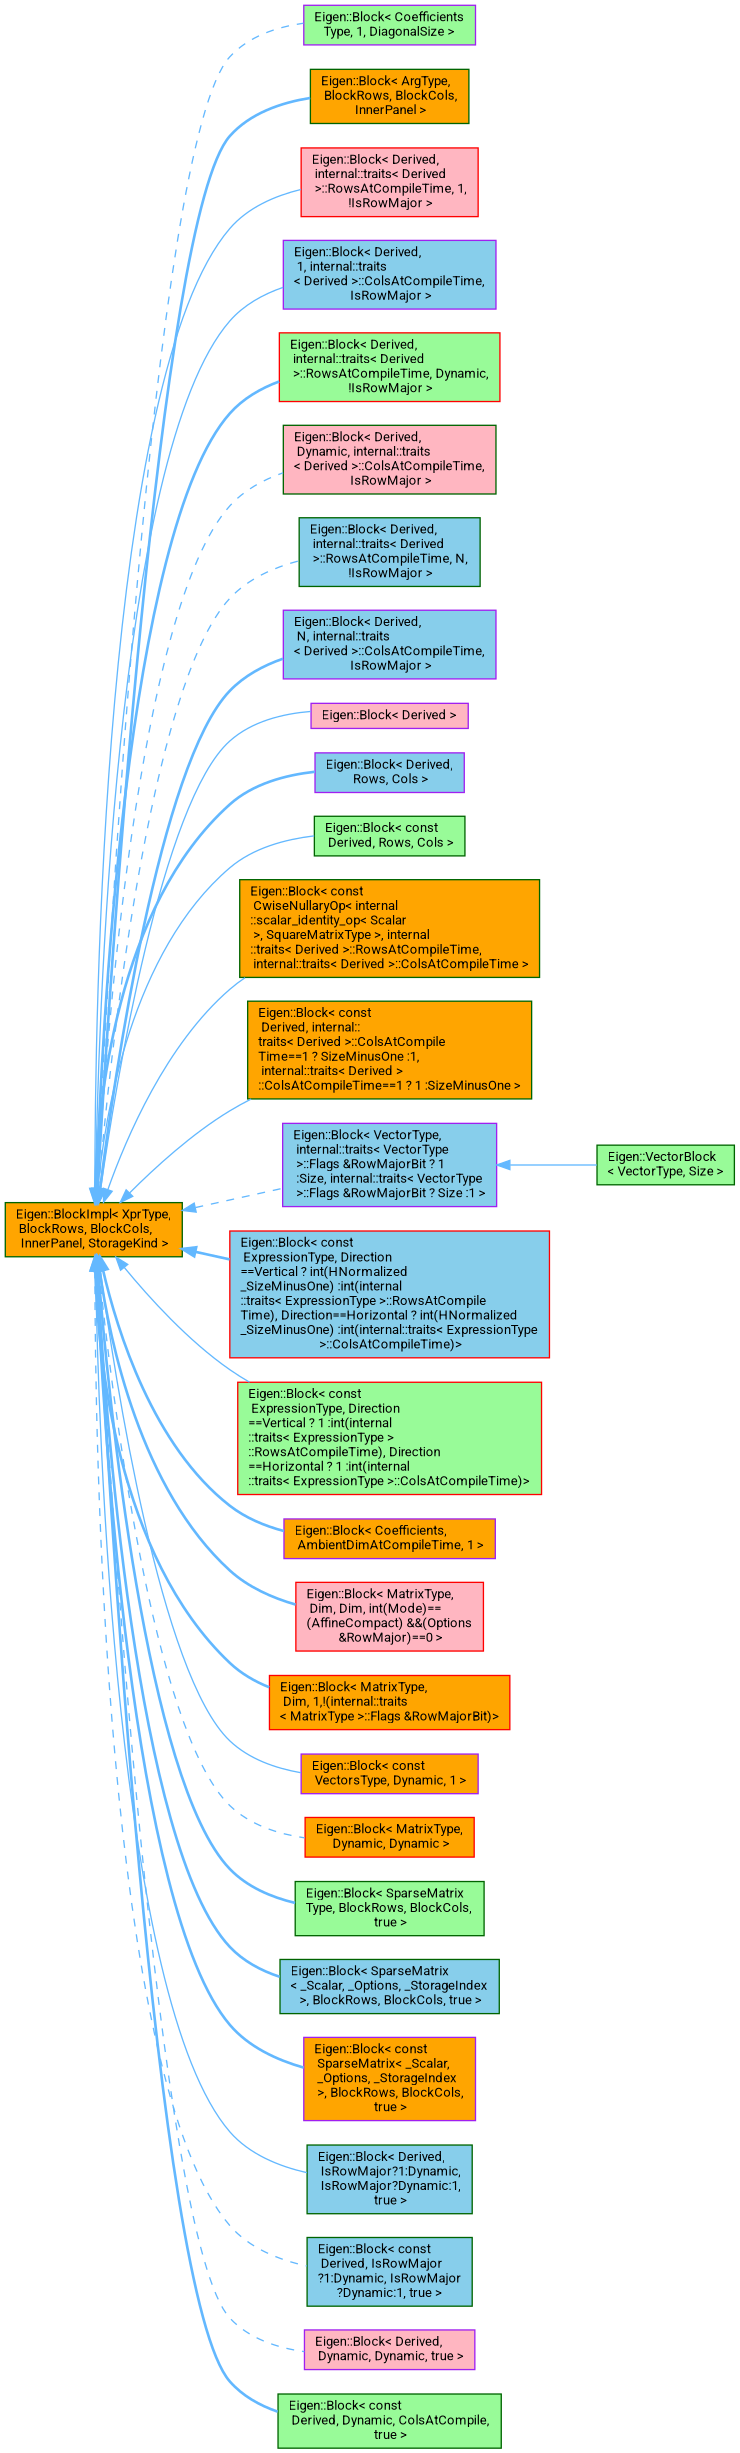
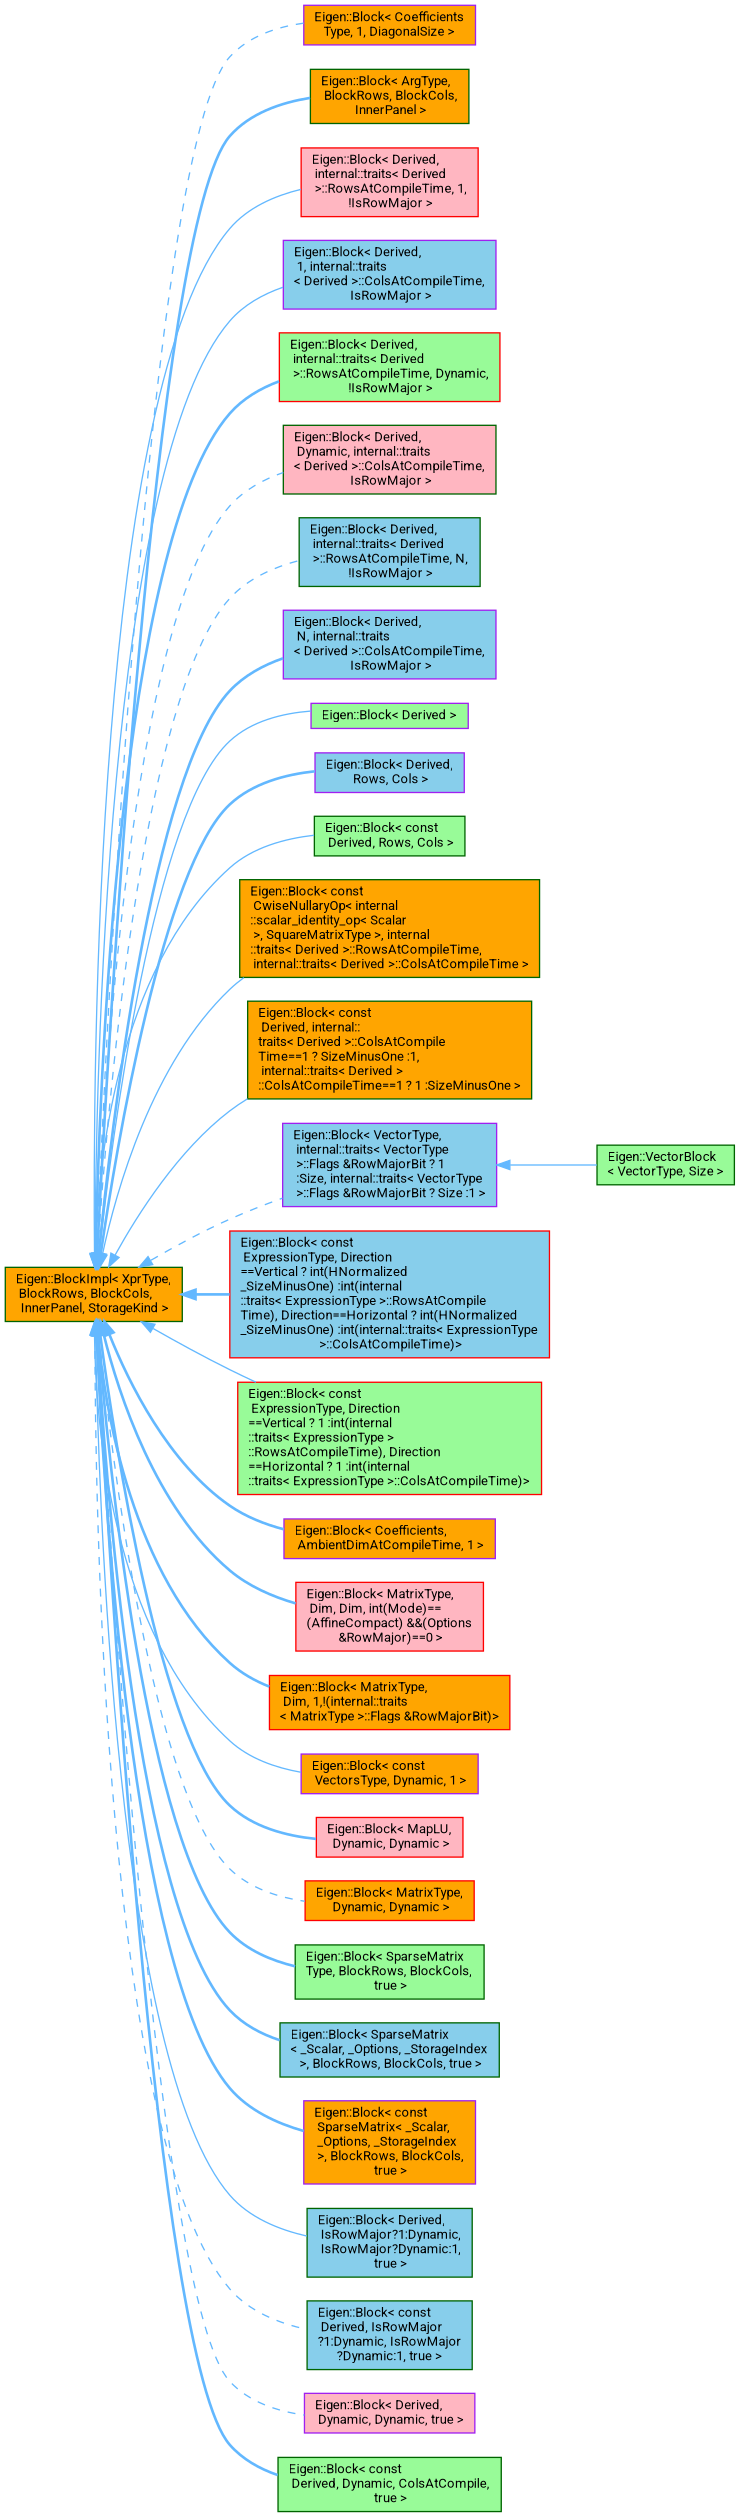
node "Eigen::Block< Coefficients Type, 1, DiagonalSize >": fillcolor palegreen -> orange
node "Eigen::Block< Derived >": fillcolor lightpink -> palegreen
node "Eigen::Block< MapLU, Dynamic, Dynamic >": added
